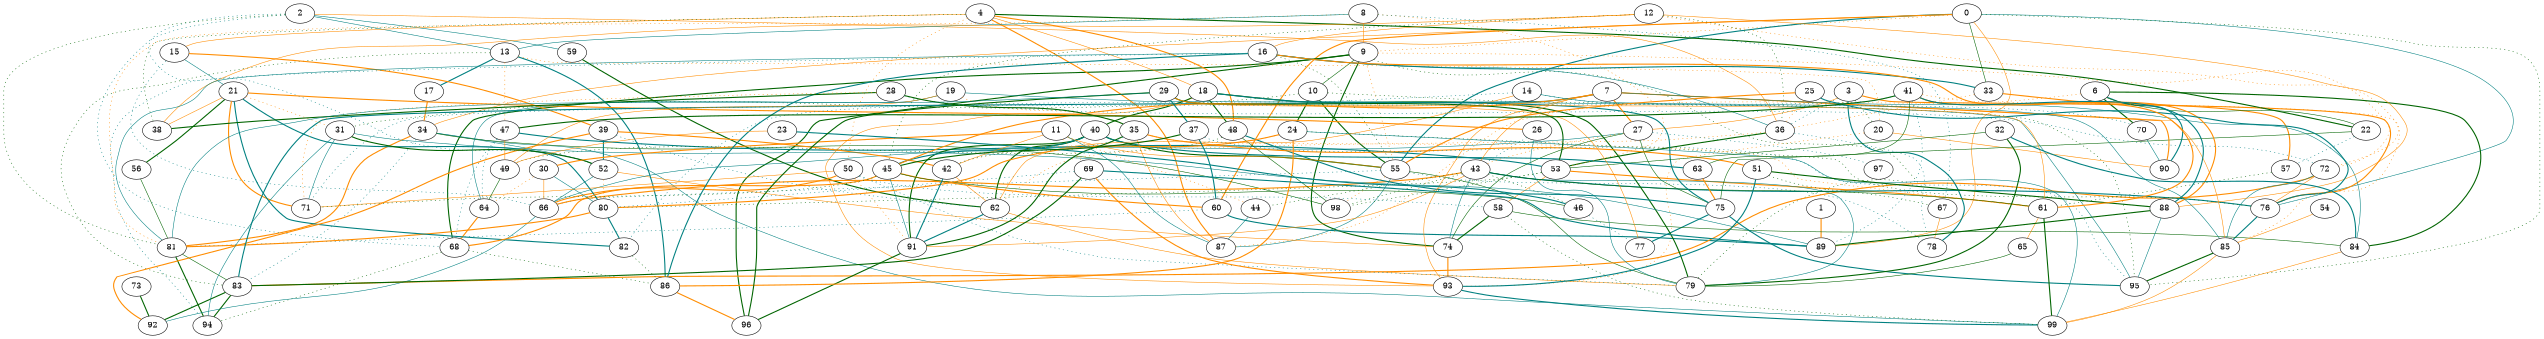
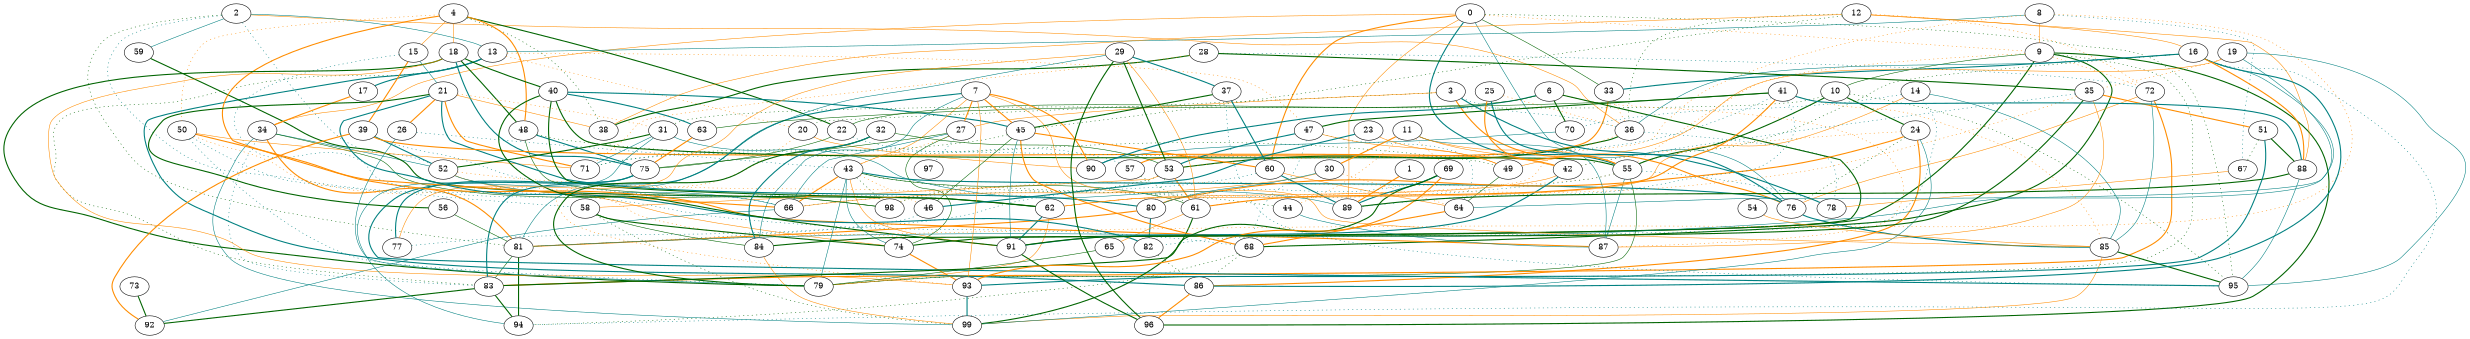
edge "43" -- "46": color darkgreen -> darkorange
edge "60" -- "64": added
